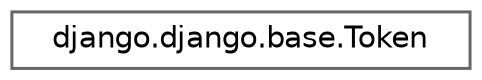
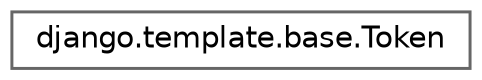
node "django.django.base.Token": label "django.django.base.Token" -> "django.template.base.Token"
